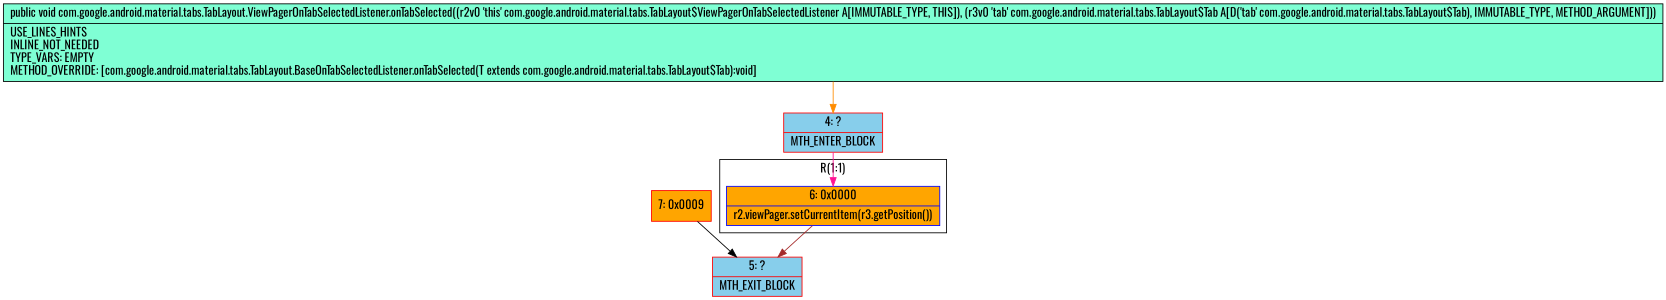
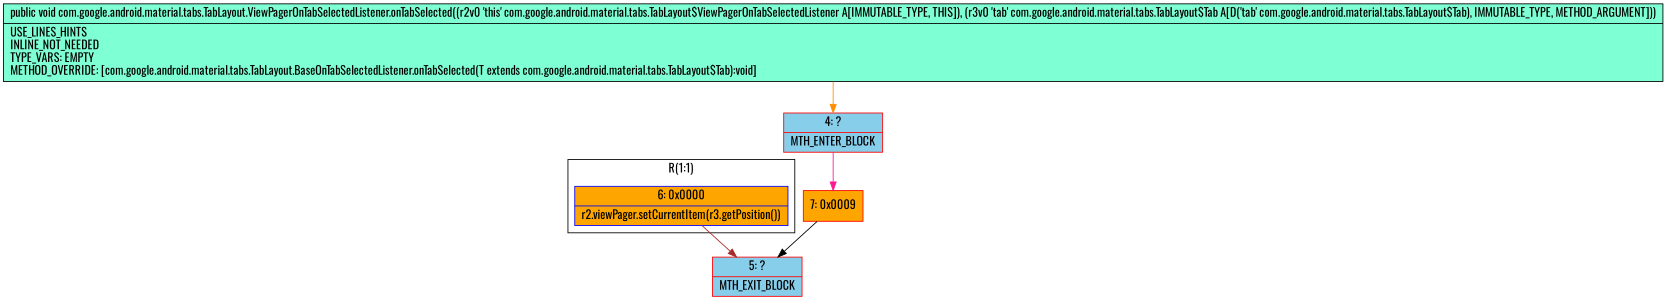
edge "4: ?" -> "6: 0x0000": now "4: ?" -> "7: 0x0009"
